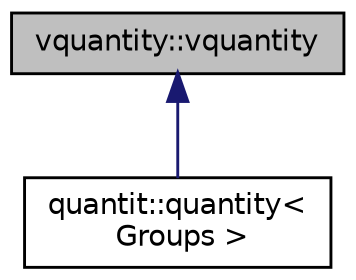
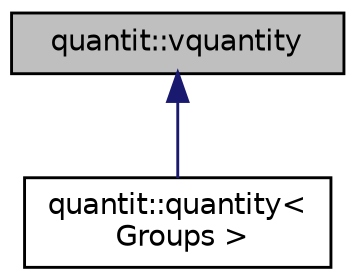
node "vquantity::vquantity": label "vquantity::vquantity" -> "quantit::vquantity"
